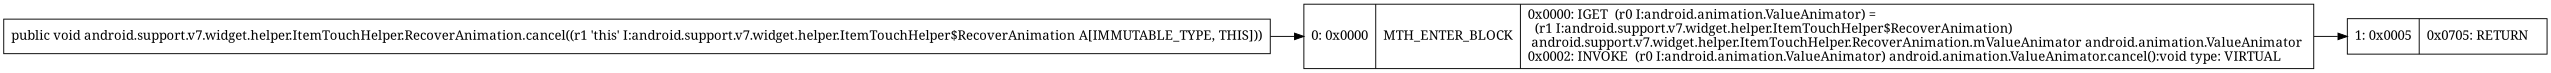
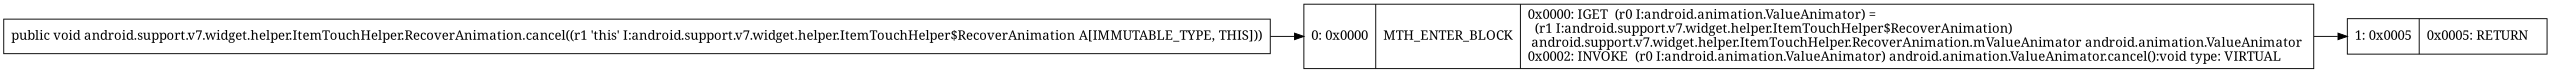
node "1: 0x0005": text "0x0705: RETURN" -> "0x0005: RETURN"
